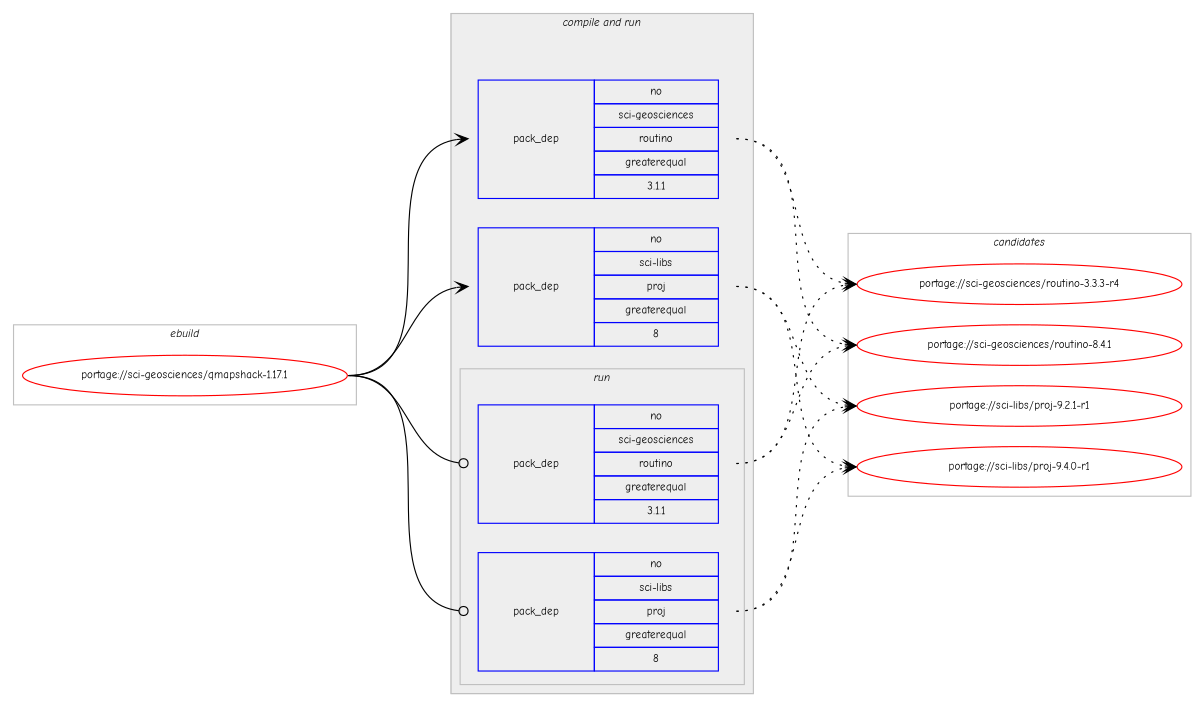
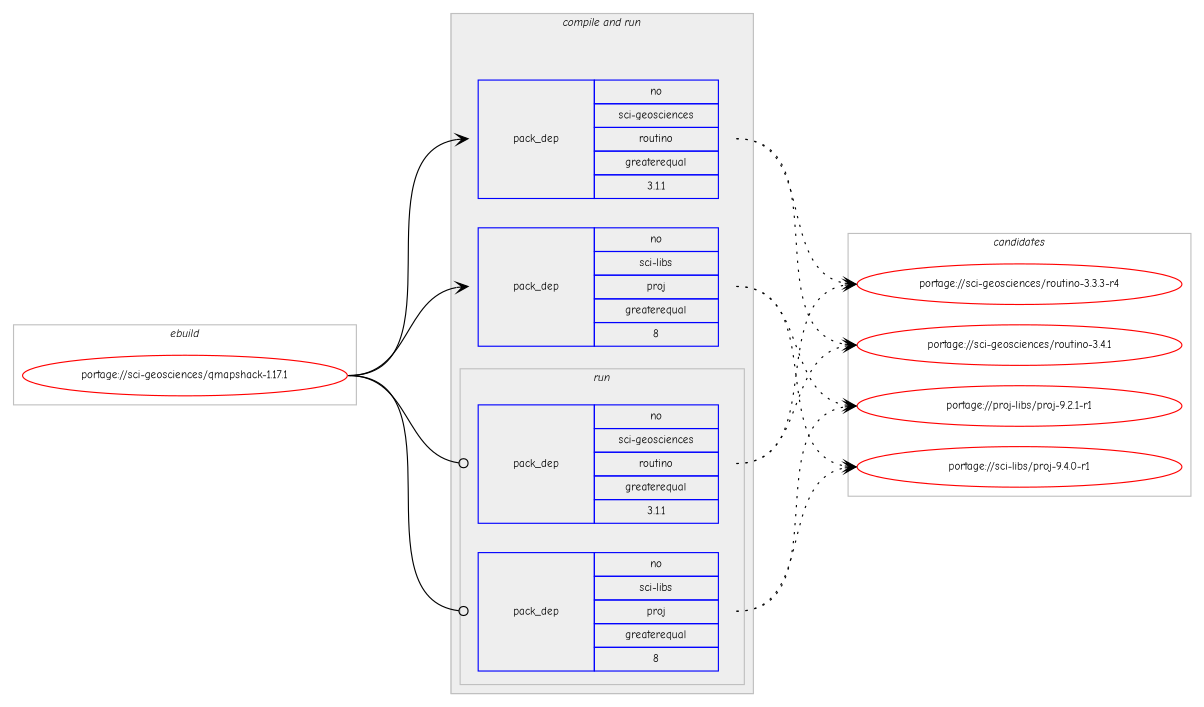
node "portage://sci-geosciences/routino-8.4.1": label "portage://sci-geosciences/routino-8.4.1" -> "portage://sci-geosciences/routino-3.4.1"
node "portage://sci-libs/proj-9.2.1-r1": label "portage://sci-libs/proj-9.2.1-r1" -> "portage://proj-libs/proj-9.2.1-r1"
